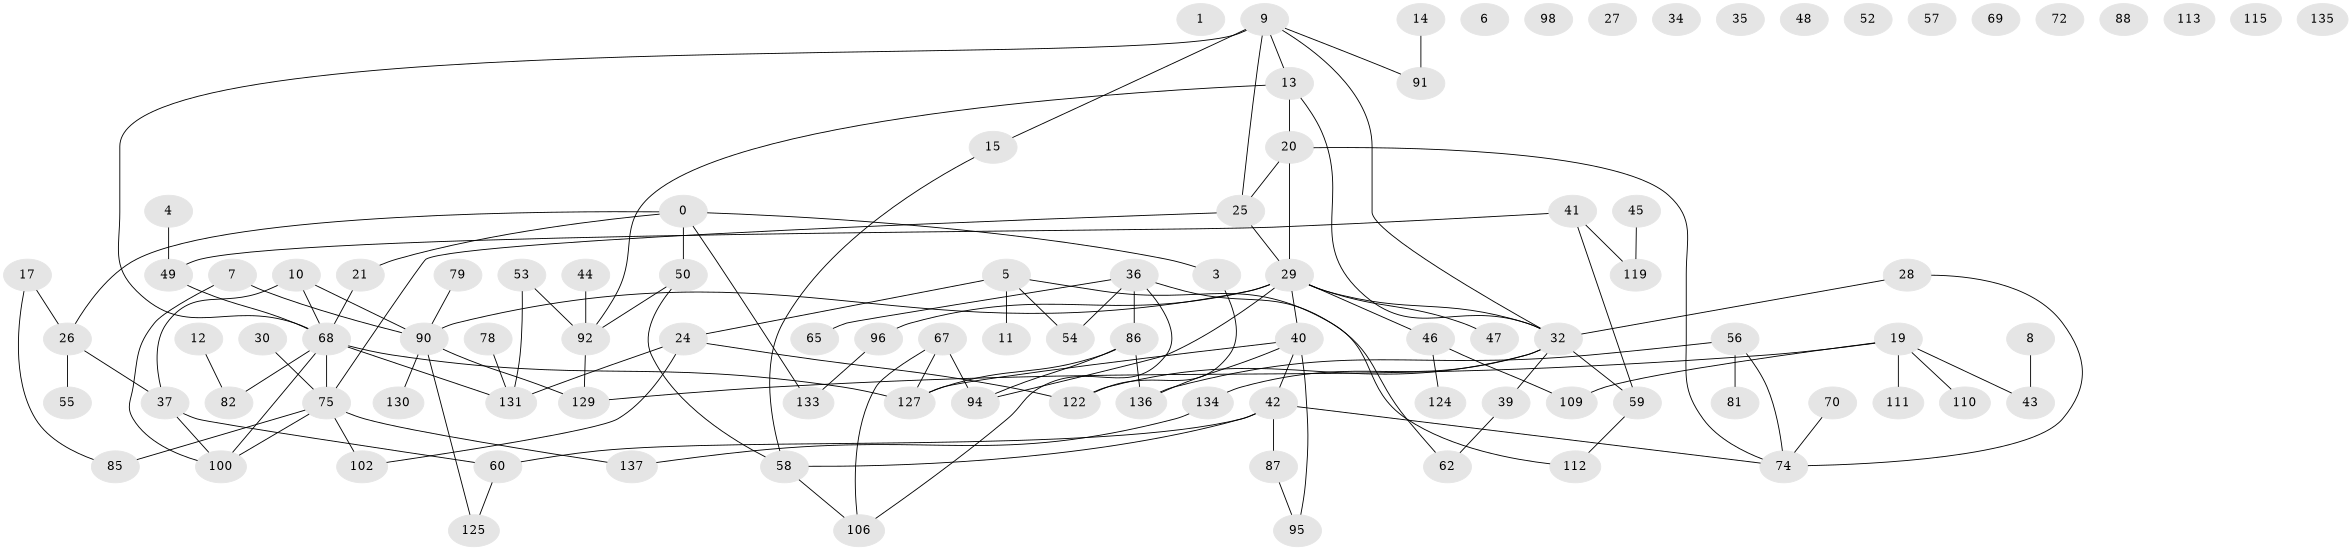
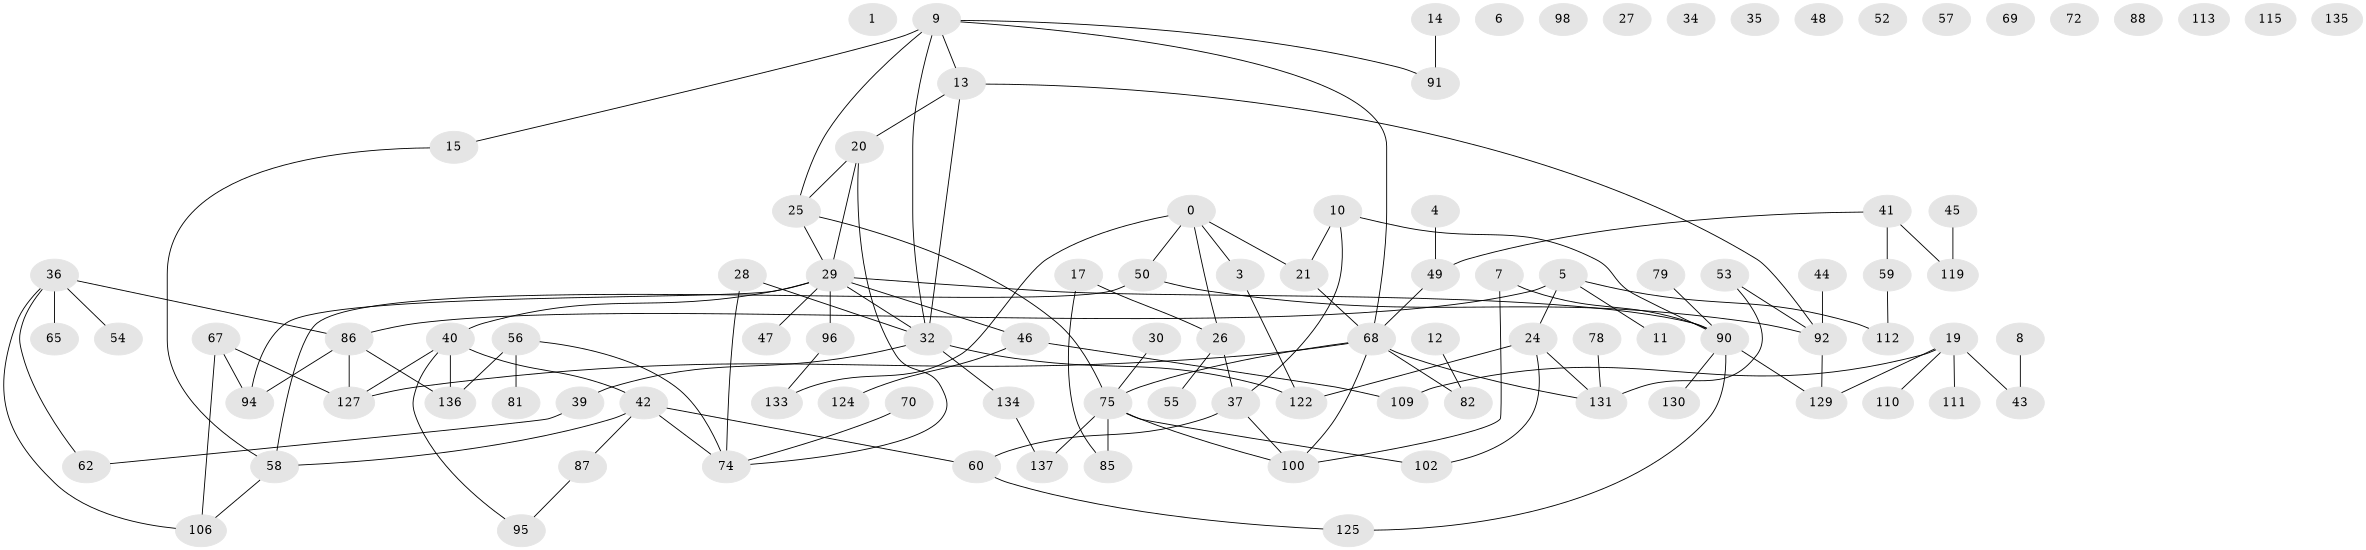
edge "5" -- "54": now "5" -- "86"
edge "10" -- "68": now "10" -- "21"
edge "32" -- "59": removed
